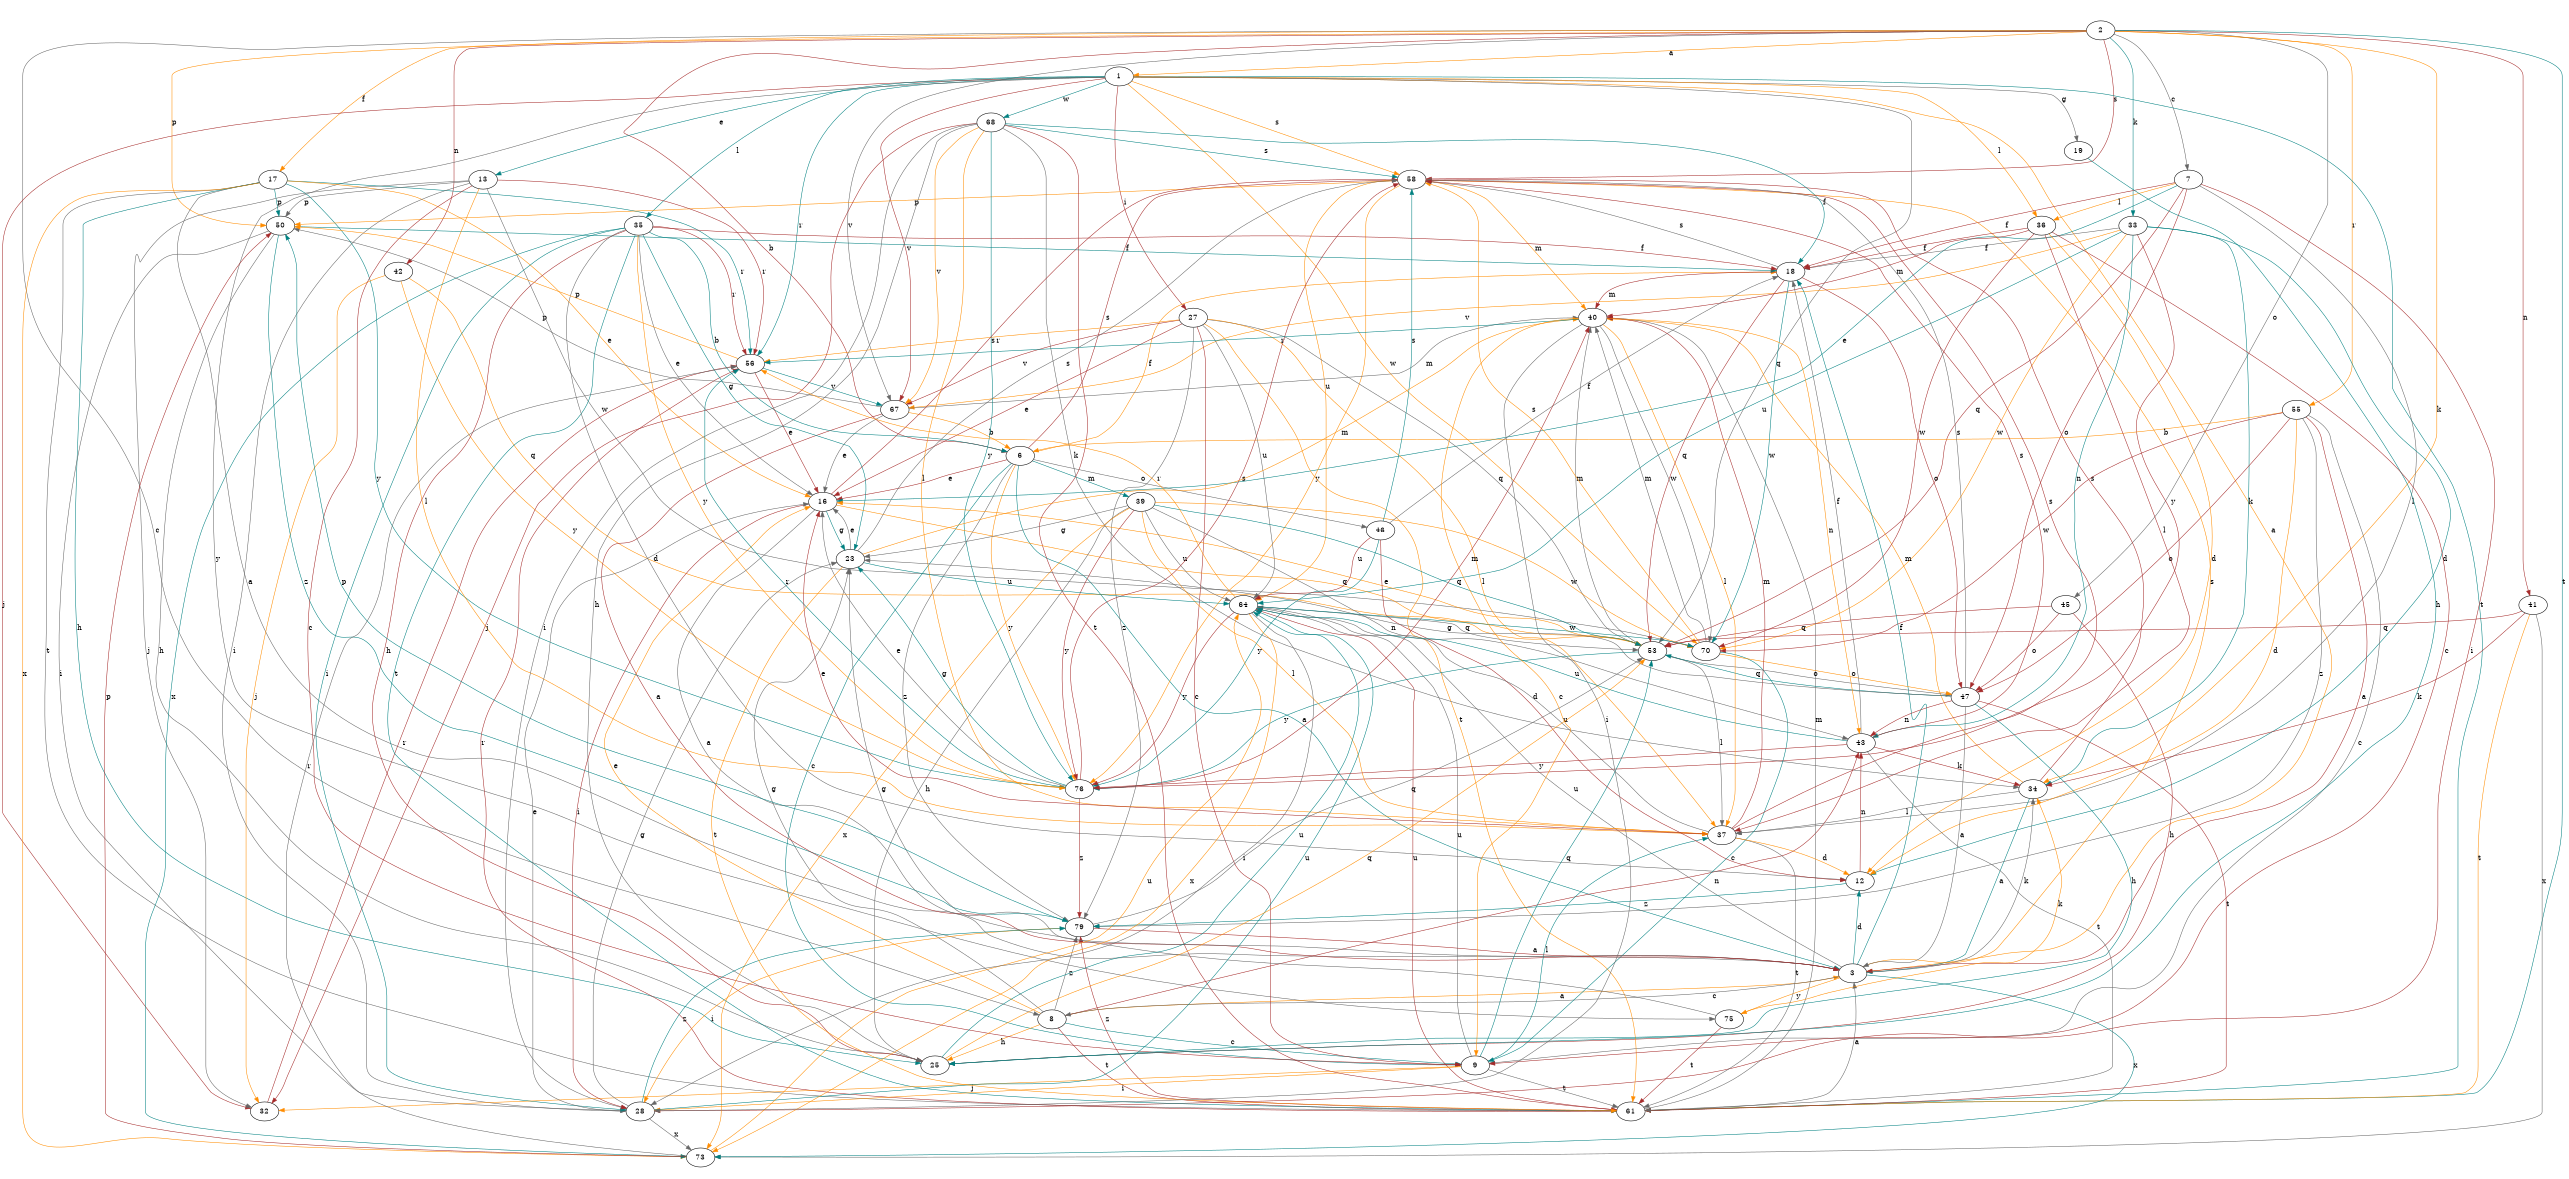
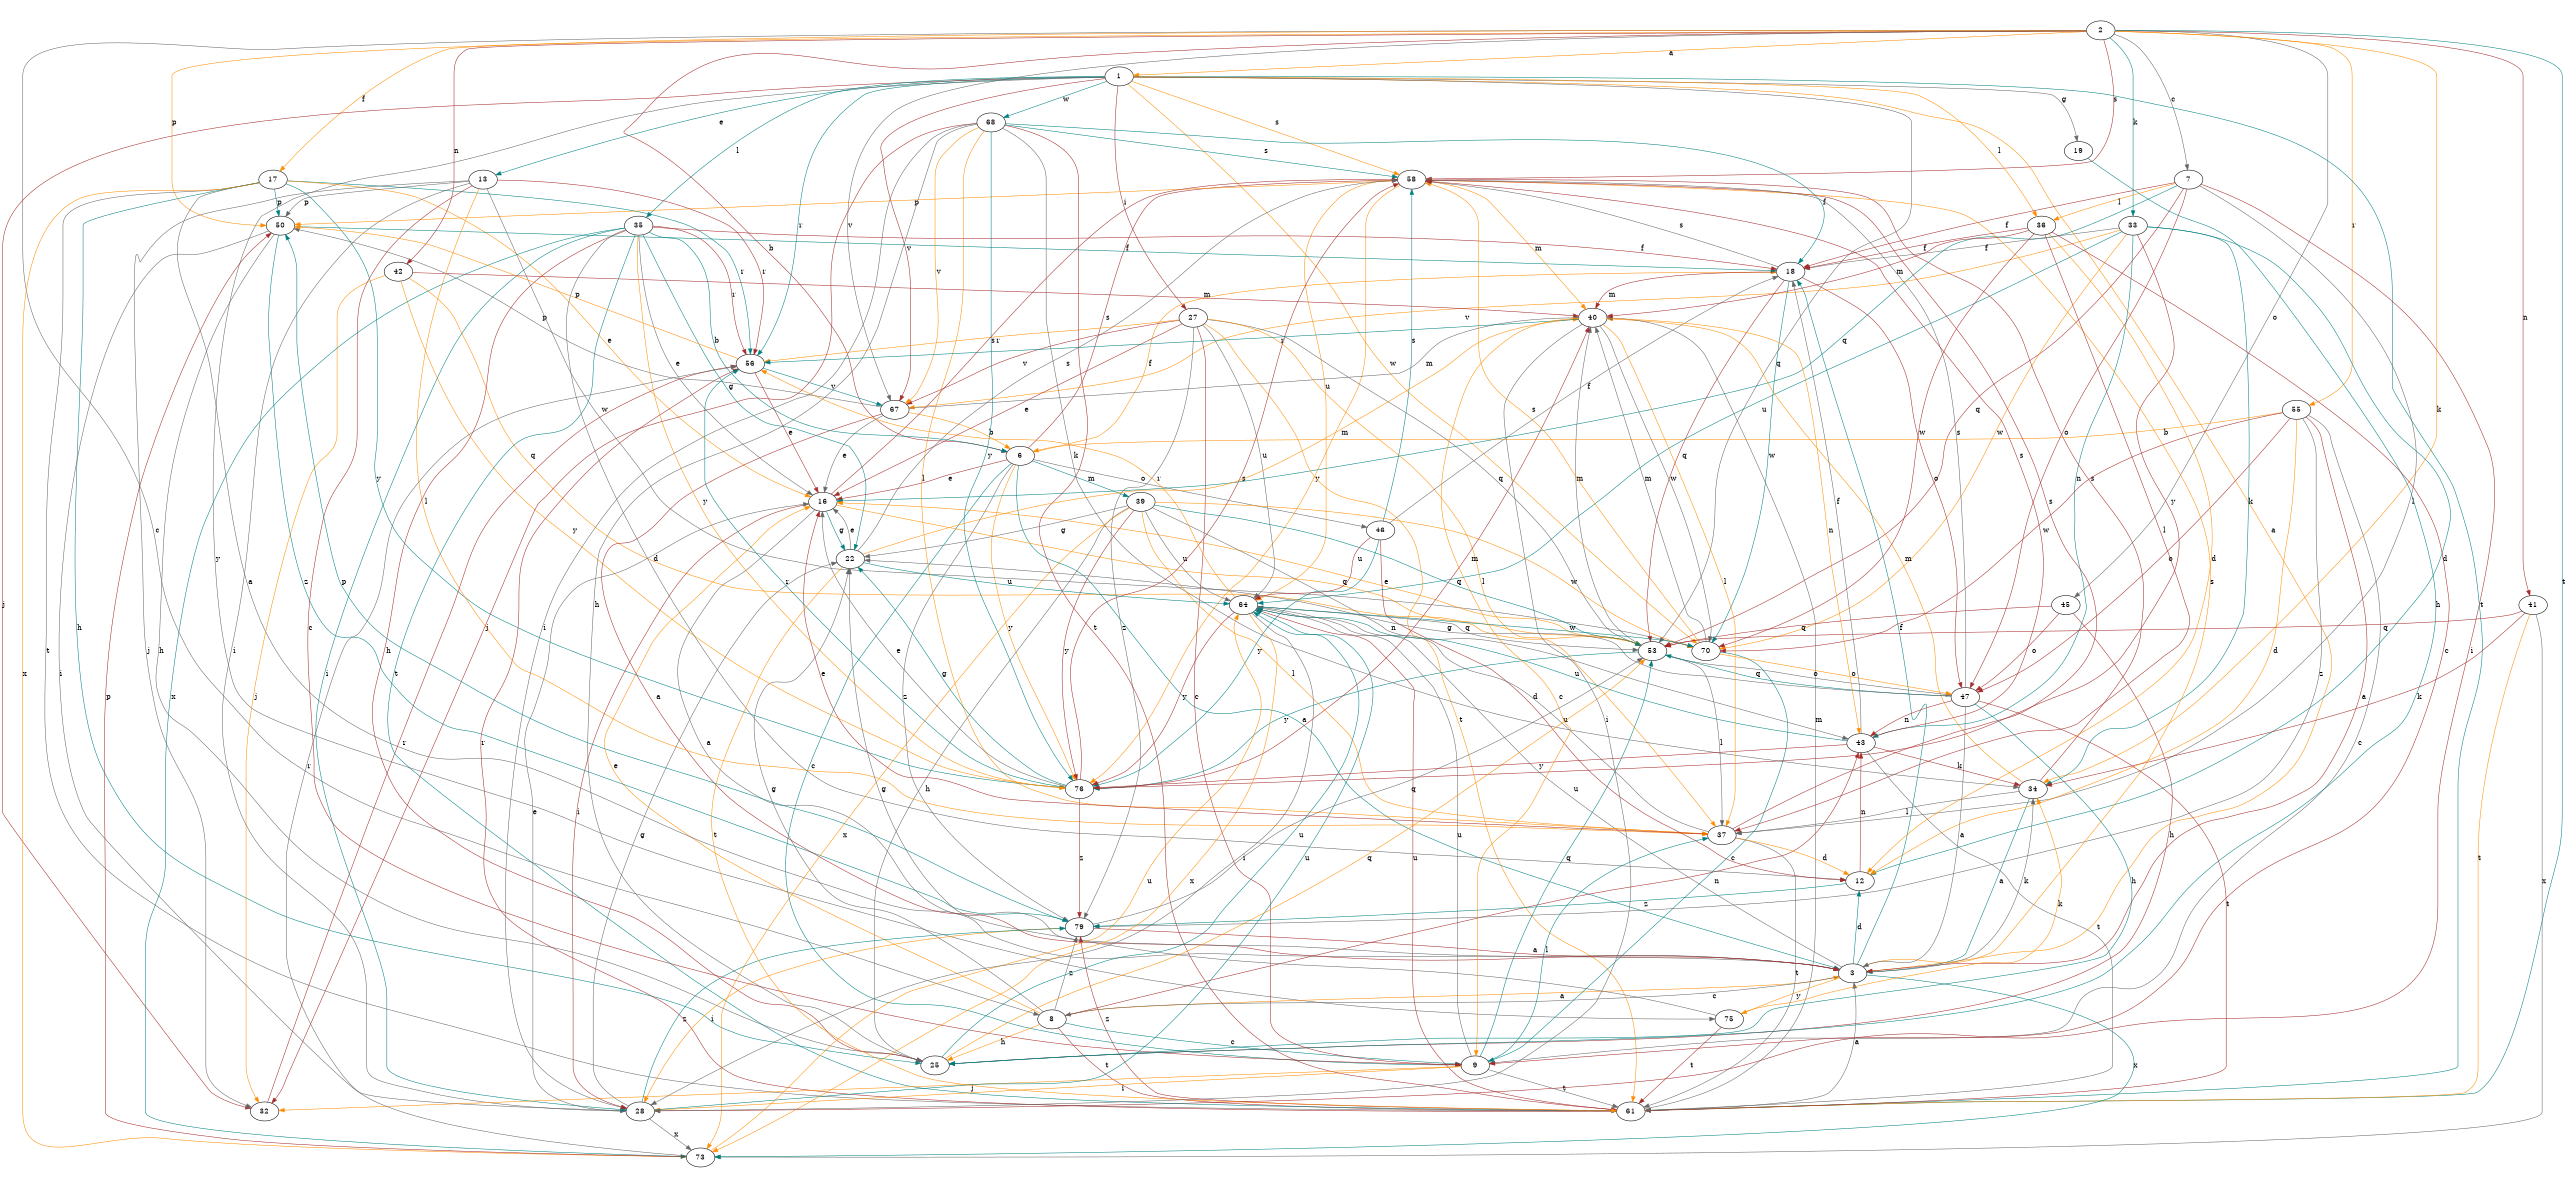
edge "7" -> "16": label "e" -> "q"
edge "37" -> "40": now "42" -> "40"
node "23": label "23" -> "22"
